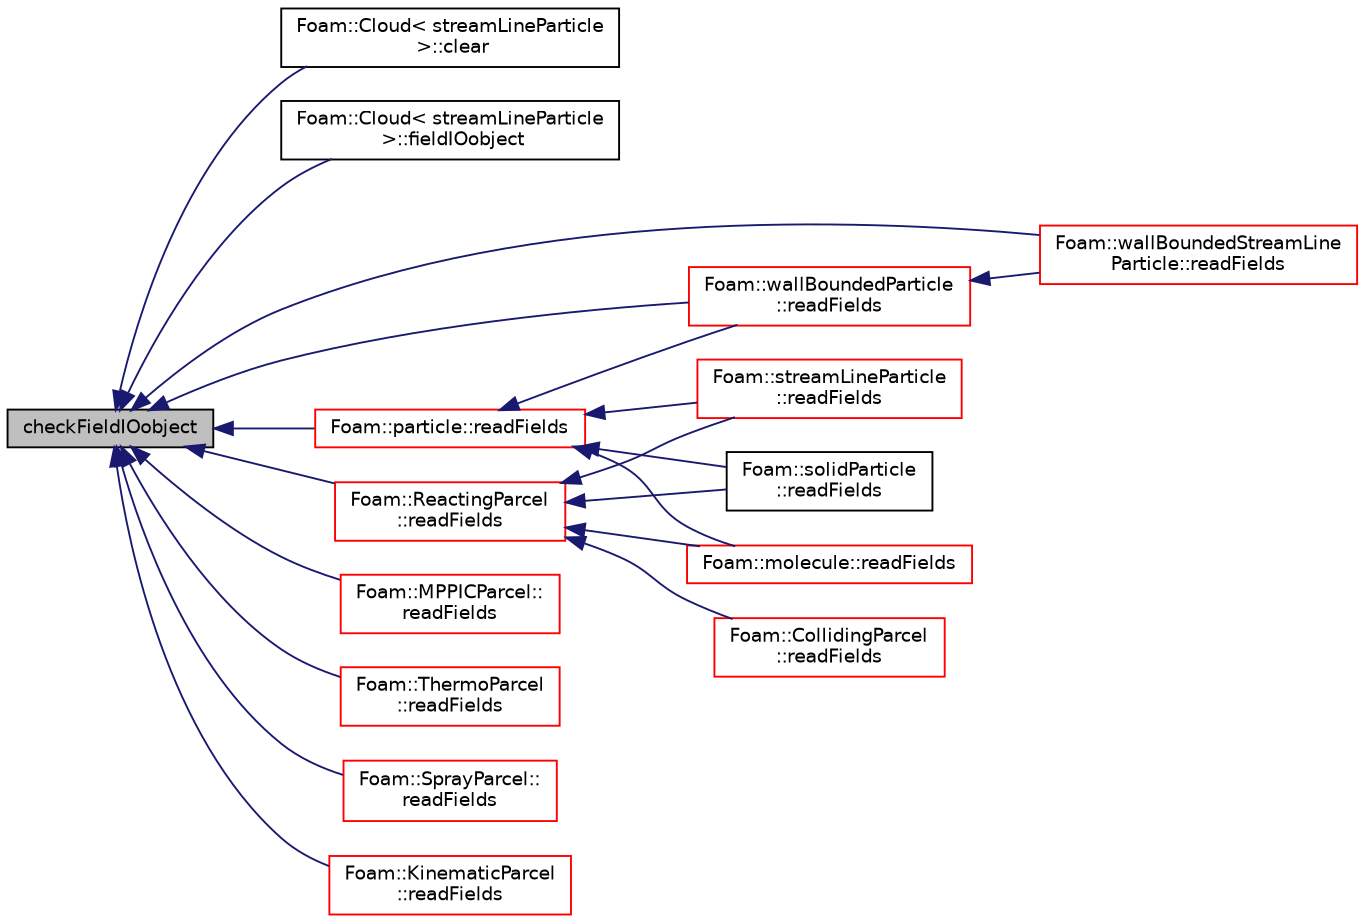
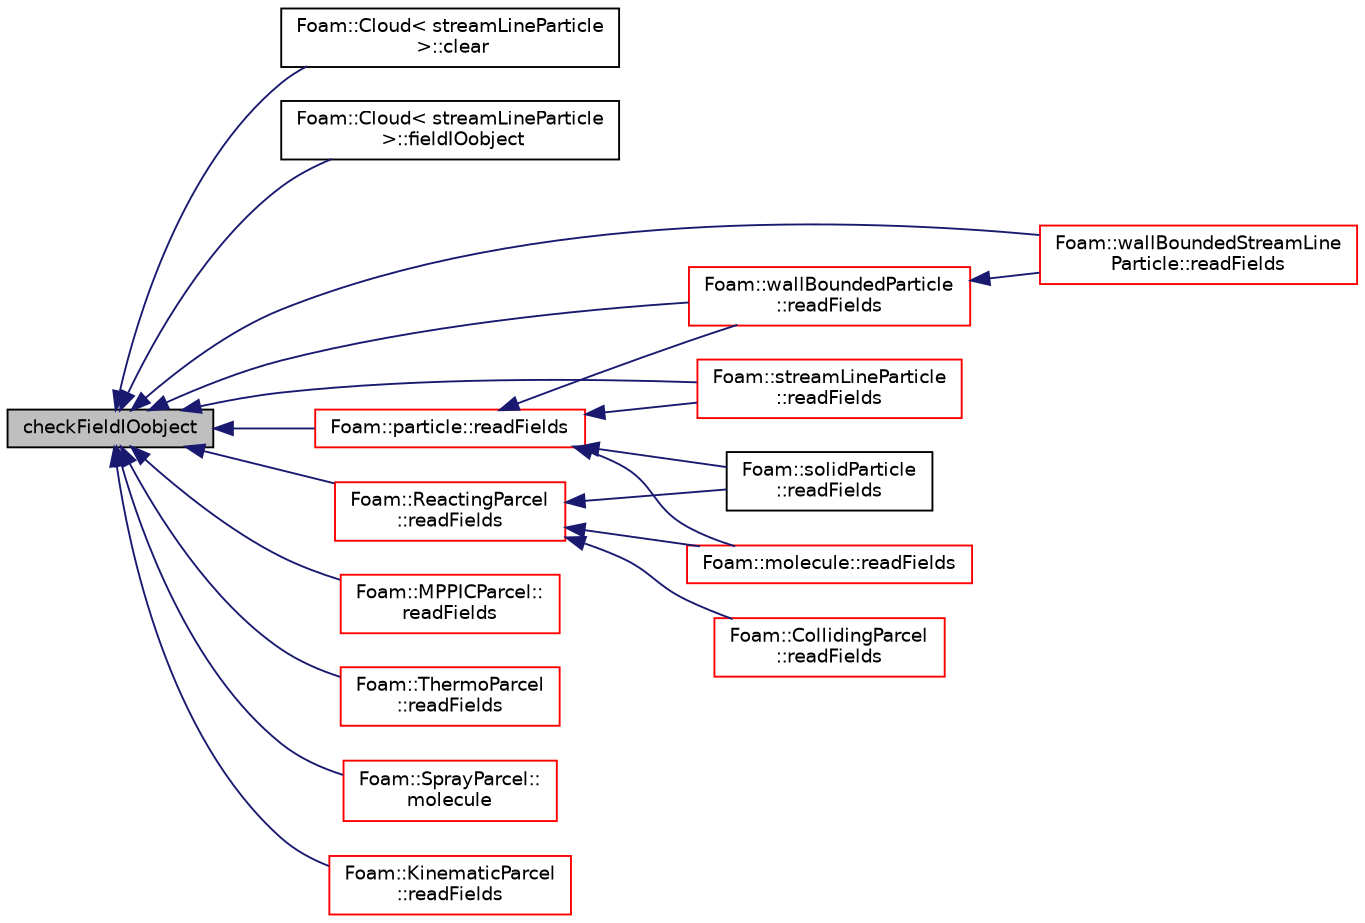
edge "Foam::streamLineParticle ::readFields" -> "Foam::ReactingParcel ::readFields": now "Foam::streamLineParticle ::readFields" -> "checkFieldIOobject"
node "Foam::SprayParcel:: readFields": label "Foam::SprayParcel:: readFields" -> "Foam::SprayParcel:: molecule"
